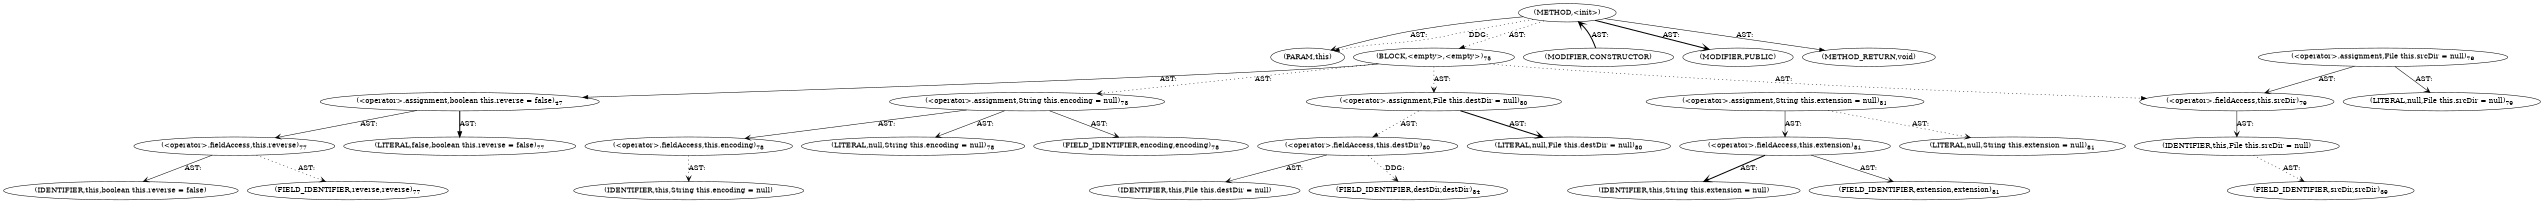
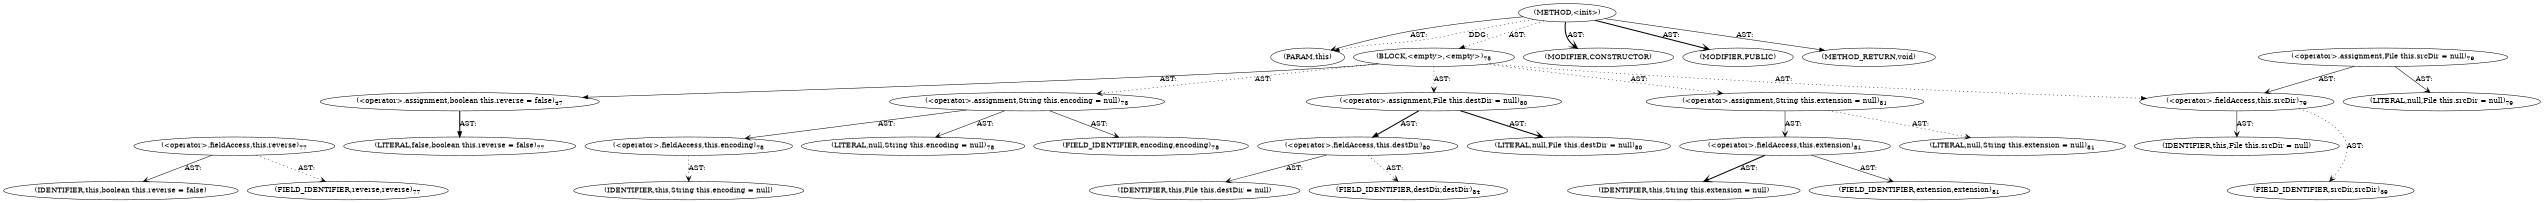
edge "(MODIFIER,CONSTRUCTOR)" -> "(METHOD,<init>)": reversed
edge "(BLOCK,<empty>,<empty>)" -> "(<operator>.assignment,String this.extension = null)": added, label "AST:"
edge "(<operator>.assignment,File this.destDir = null)" -> "(<operator>.fieldAccess,this.destDir)": style dotted -> bold
edge "(<operator>.assignment,boolean this.reverse = false)" -> "(<operator>.fieldAccess,this.reverse)": removed, label "AST:"
edge "(IDENTIFIER,this,File this.srcDir = null)" -> "(FIELD_IDENTIFIER,srcDir,srcDir)": now "(<operator>.fieldAccess,this.srcDir)" -> "(FIELD_IDENTIFIER,srcDir,srcDir)"
edge "(<operator>.fieldAccess,this.destDir)" -> "(FIELD_IDENTIFIER,destDir,destDir)": label "DDG: " -> "AST: "
